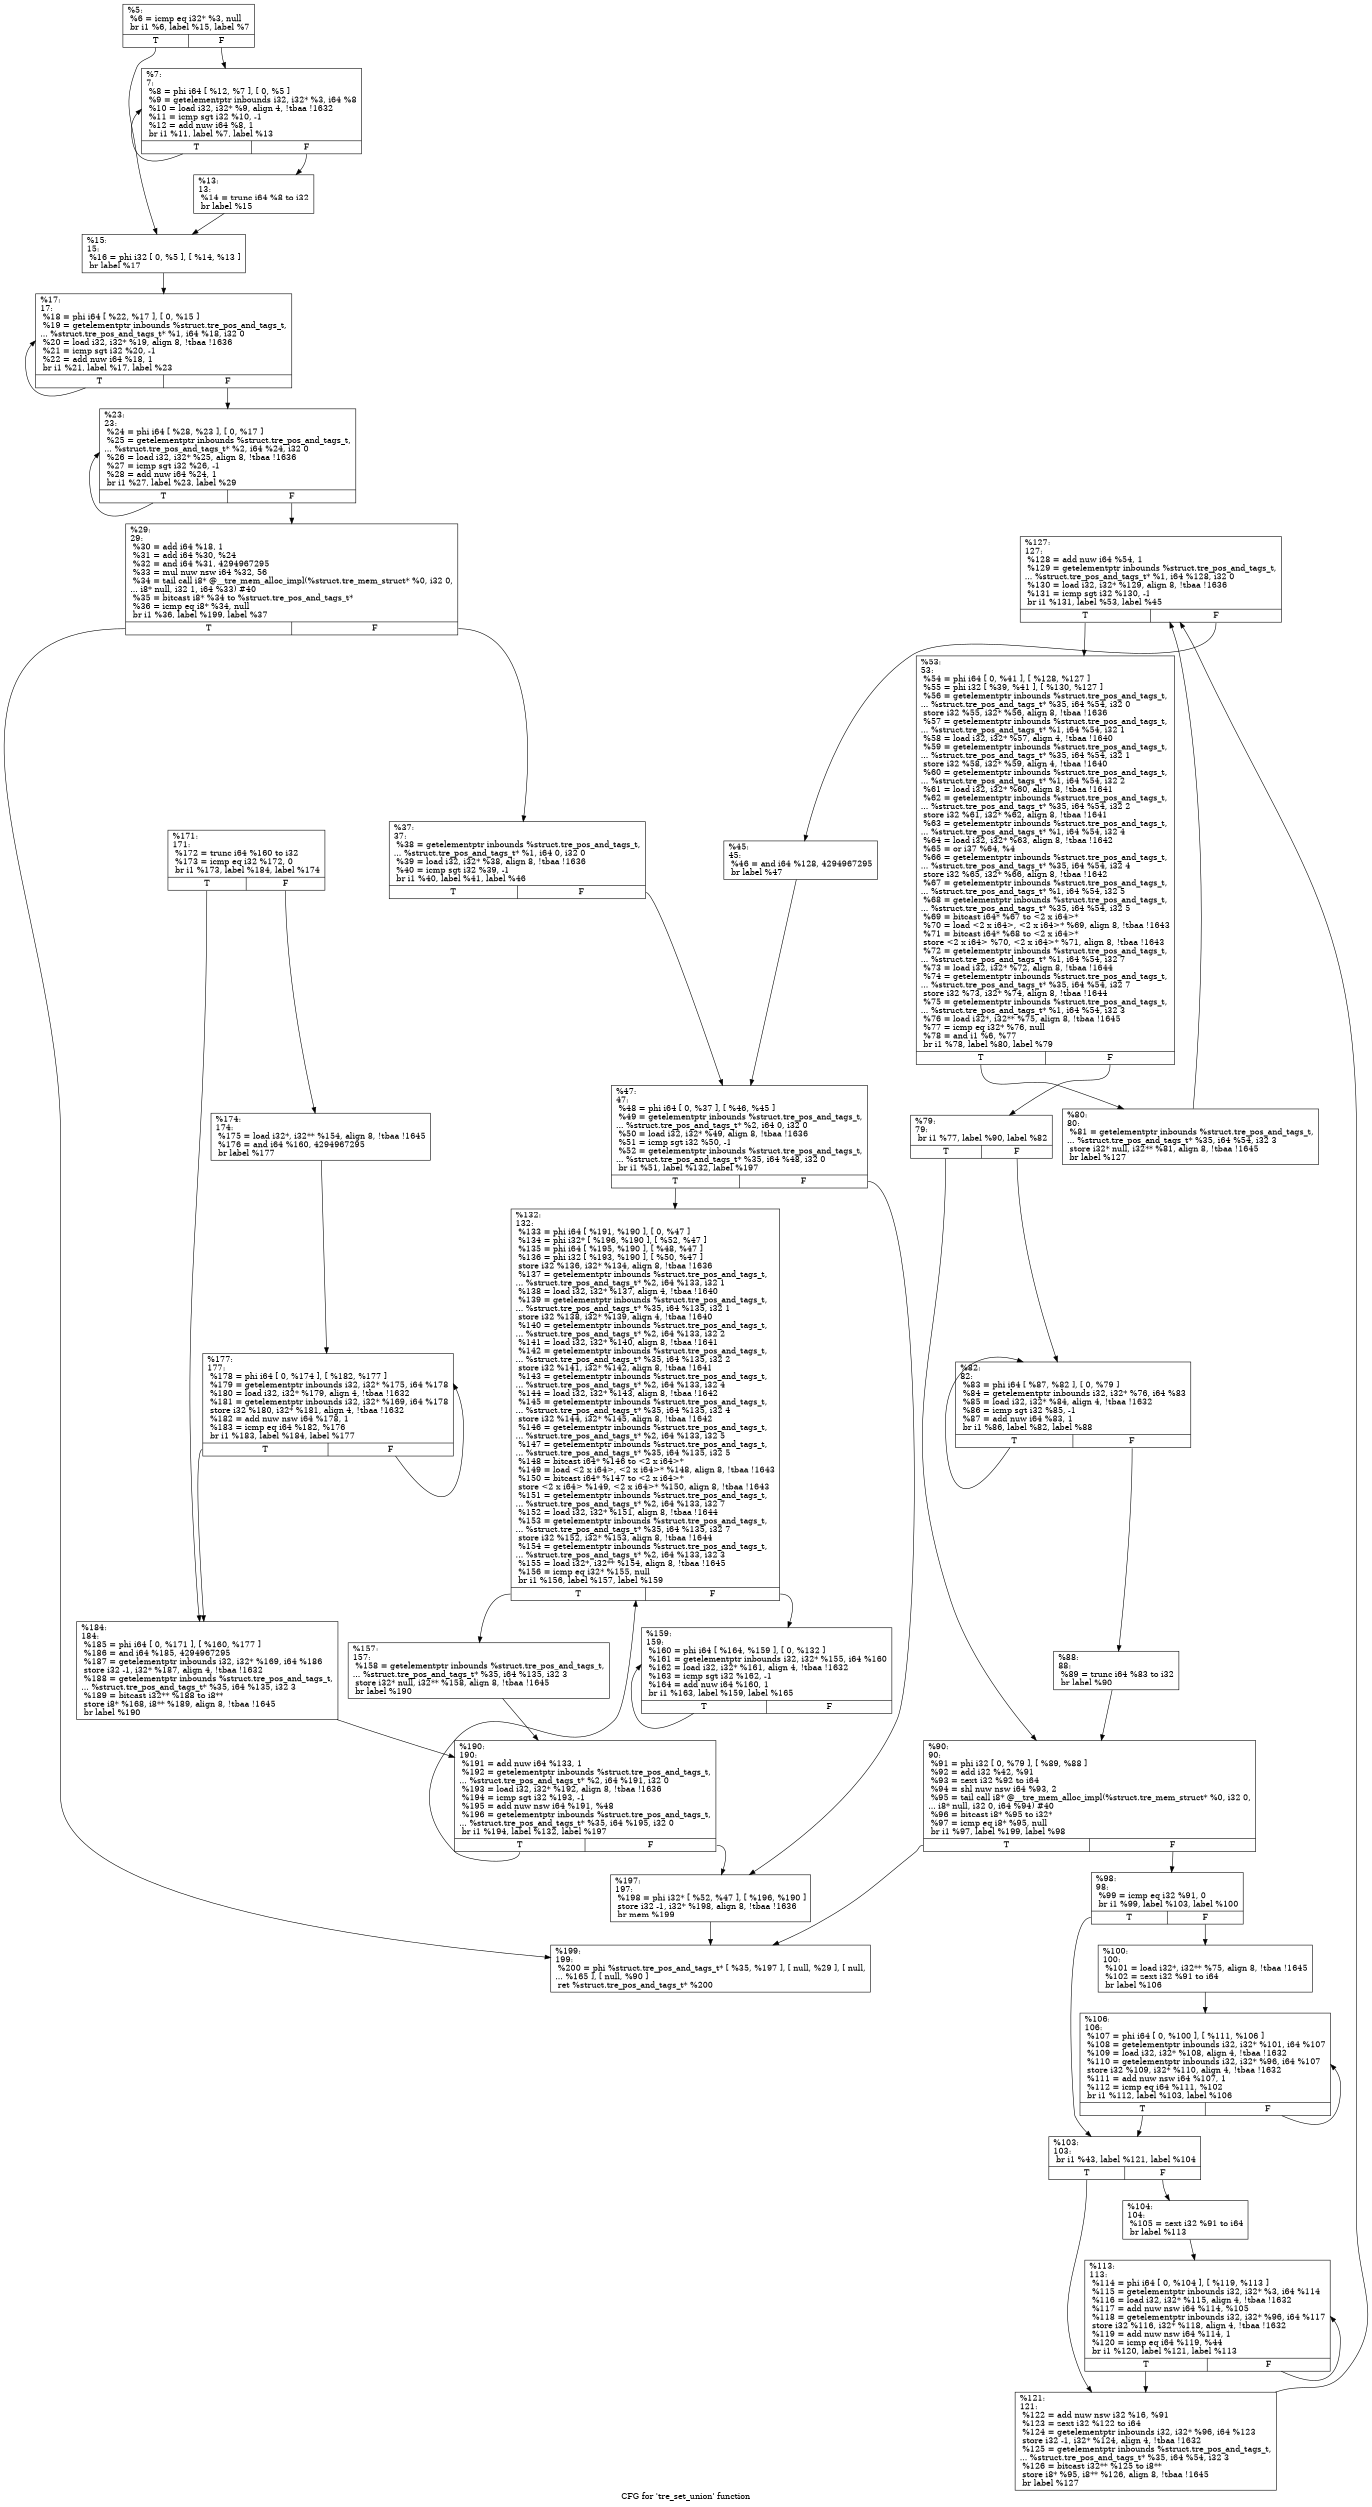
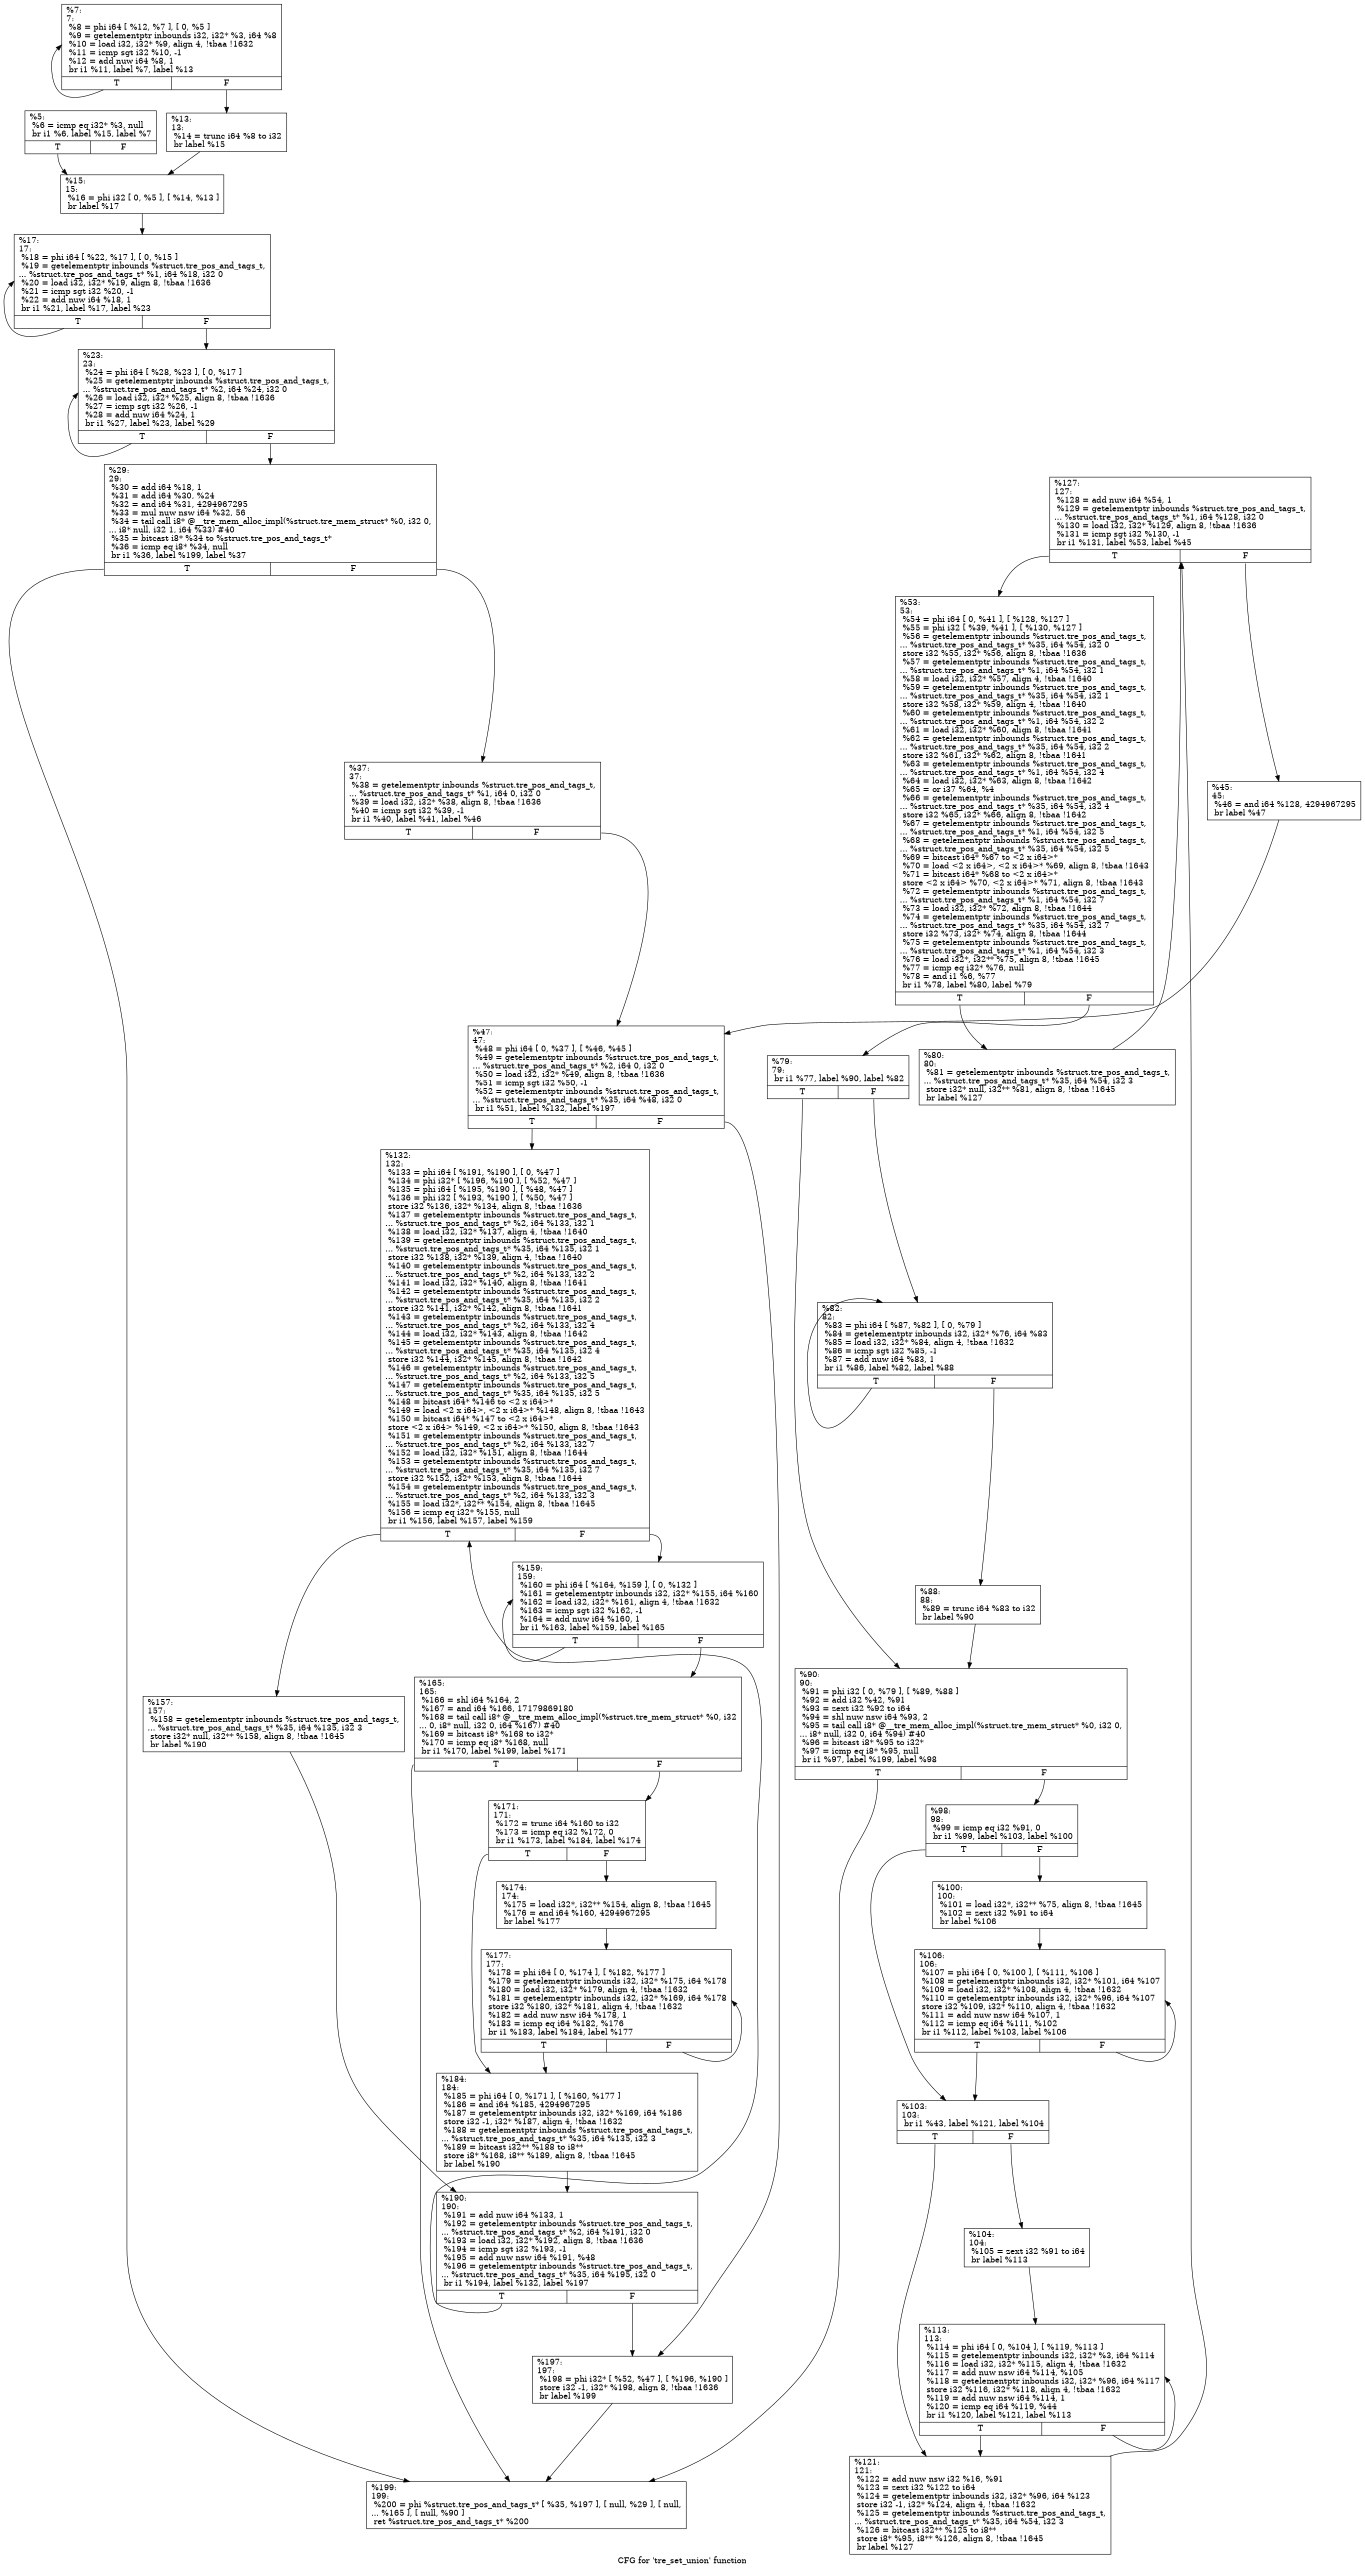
edge "%5:" -> "%7:": removed
node "%165:": added
node "%197:": text "br mem %199" -> "br label %199"
